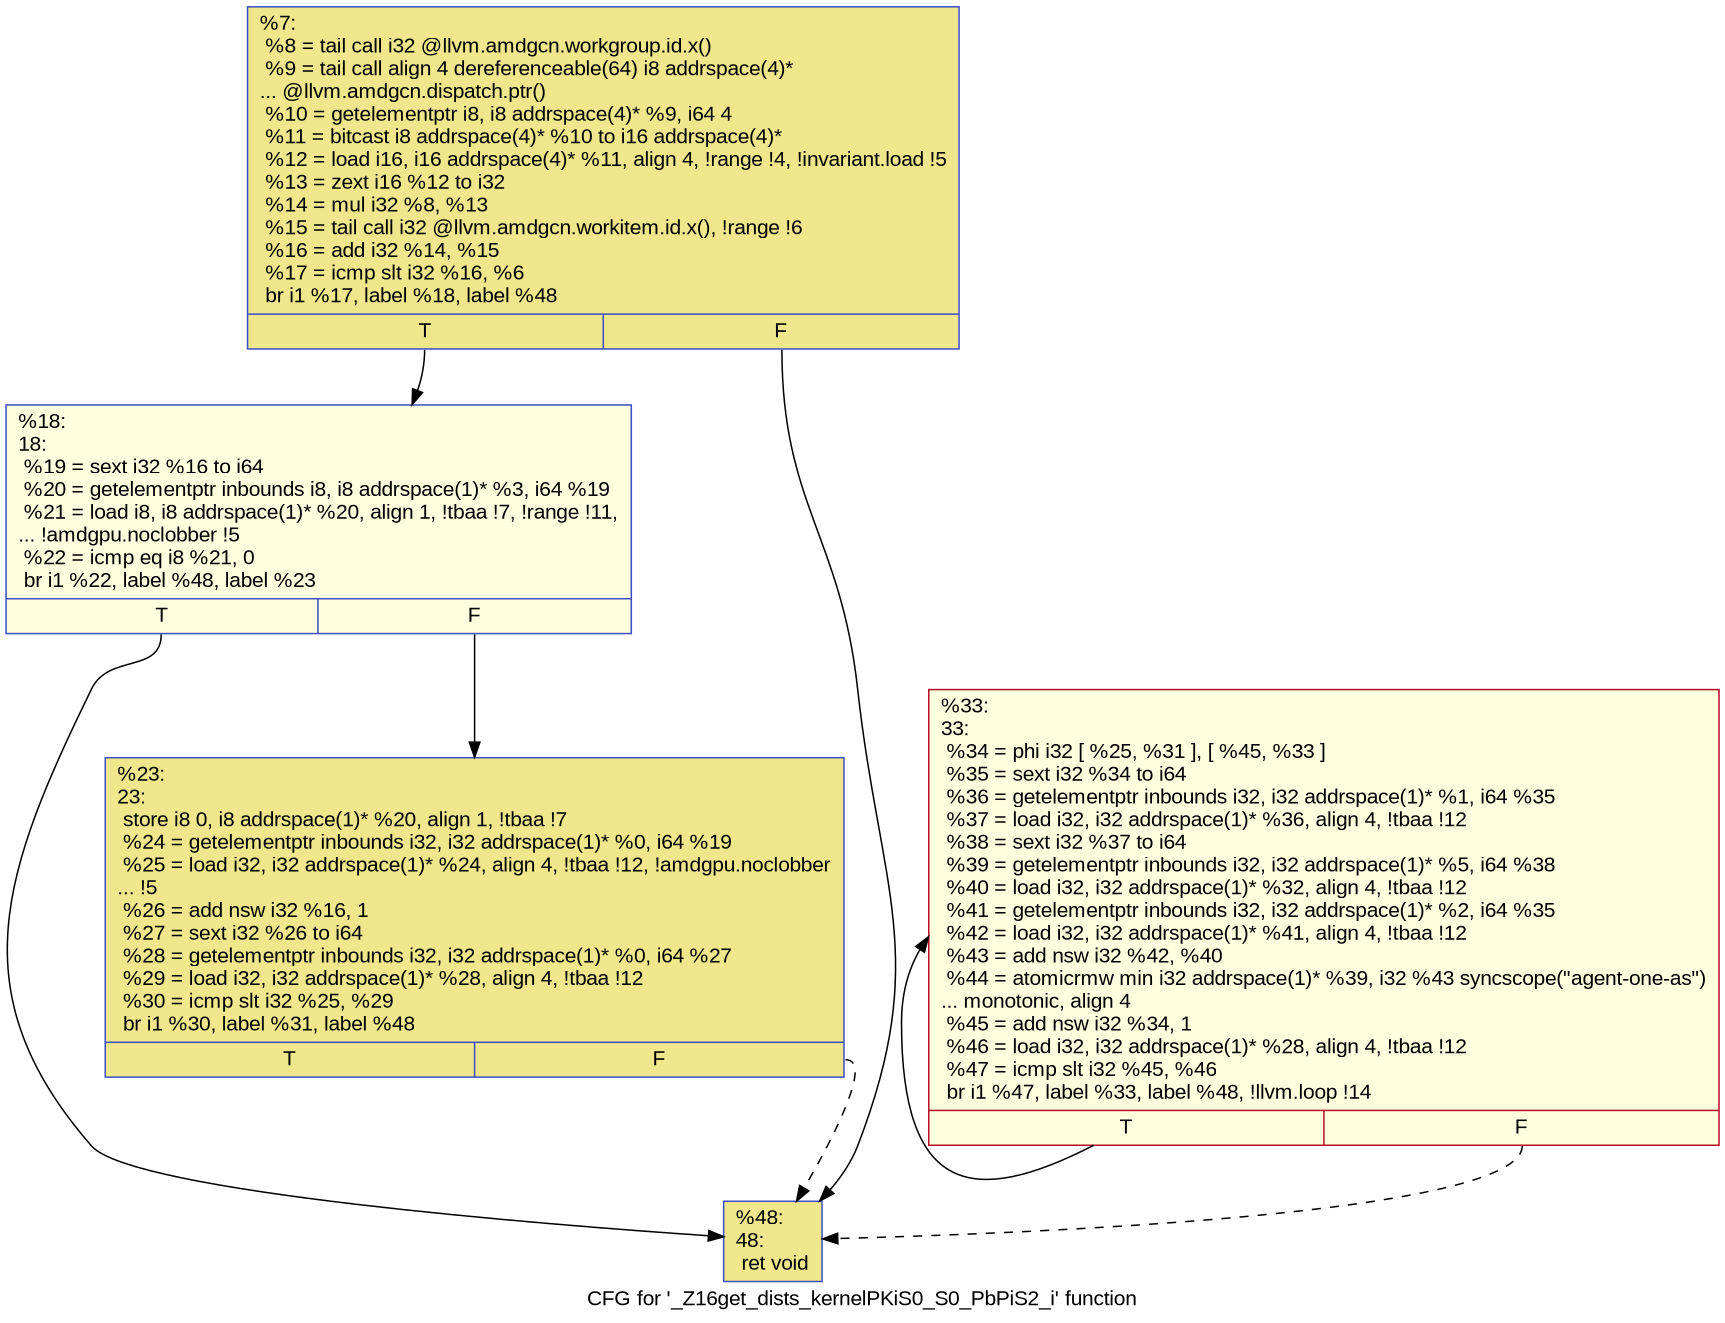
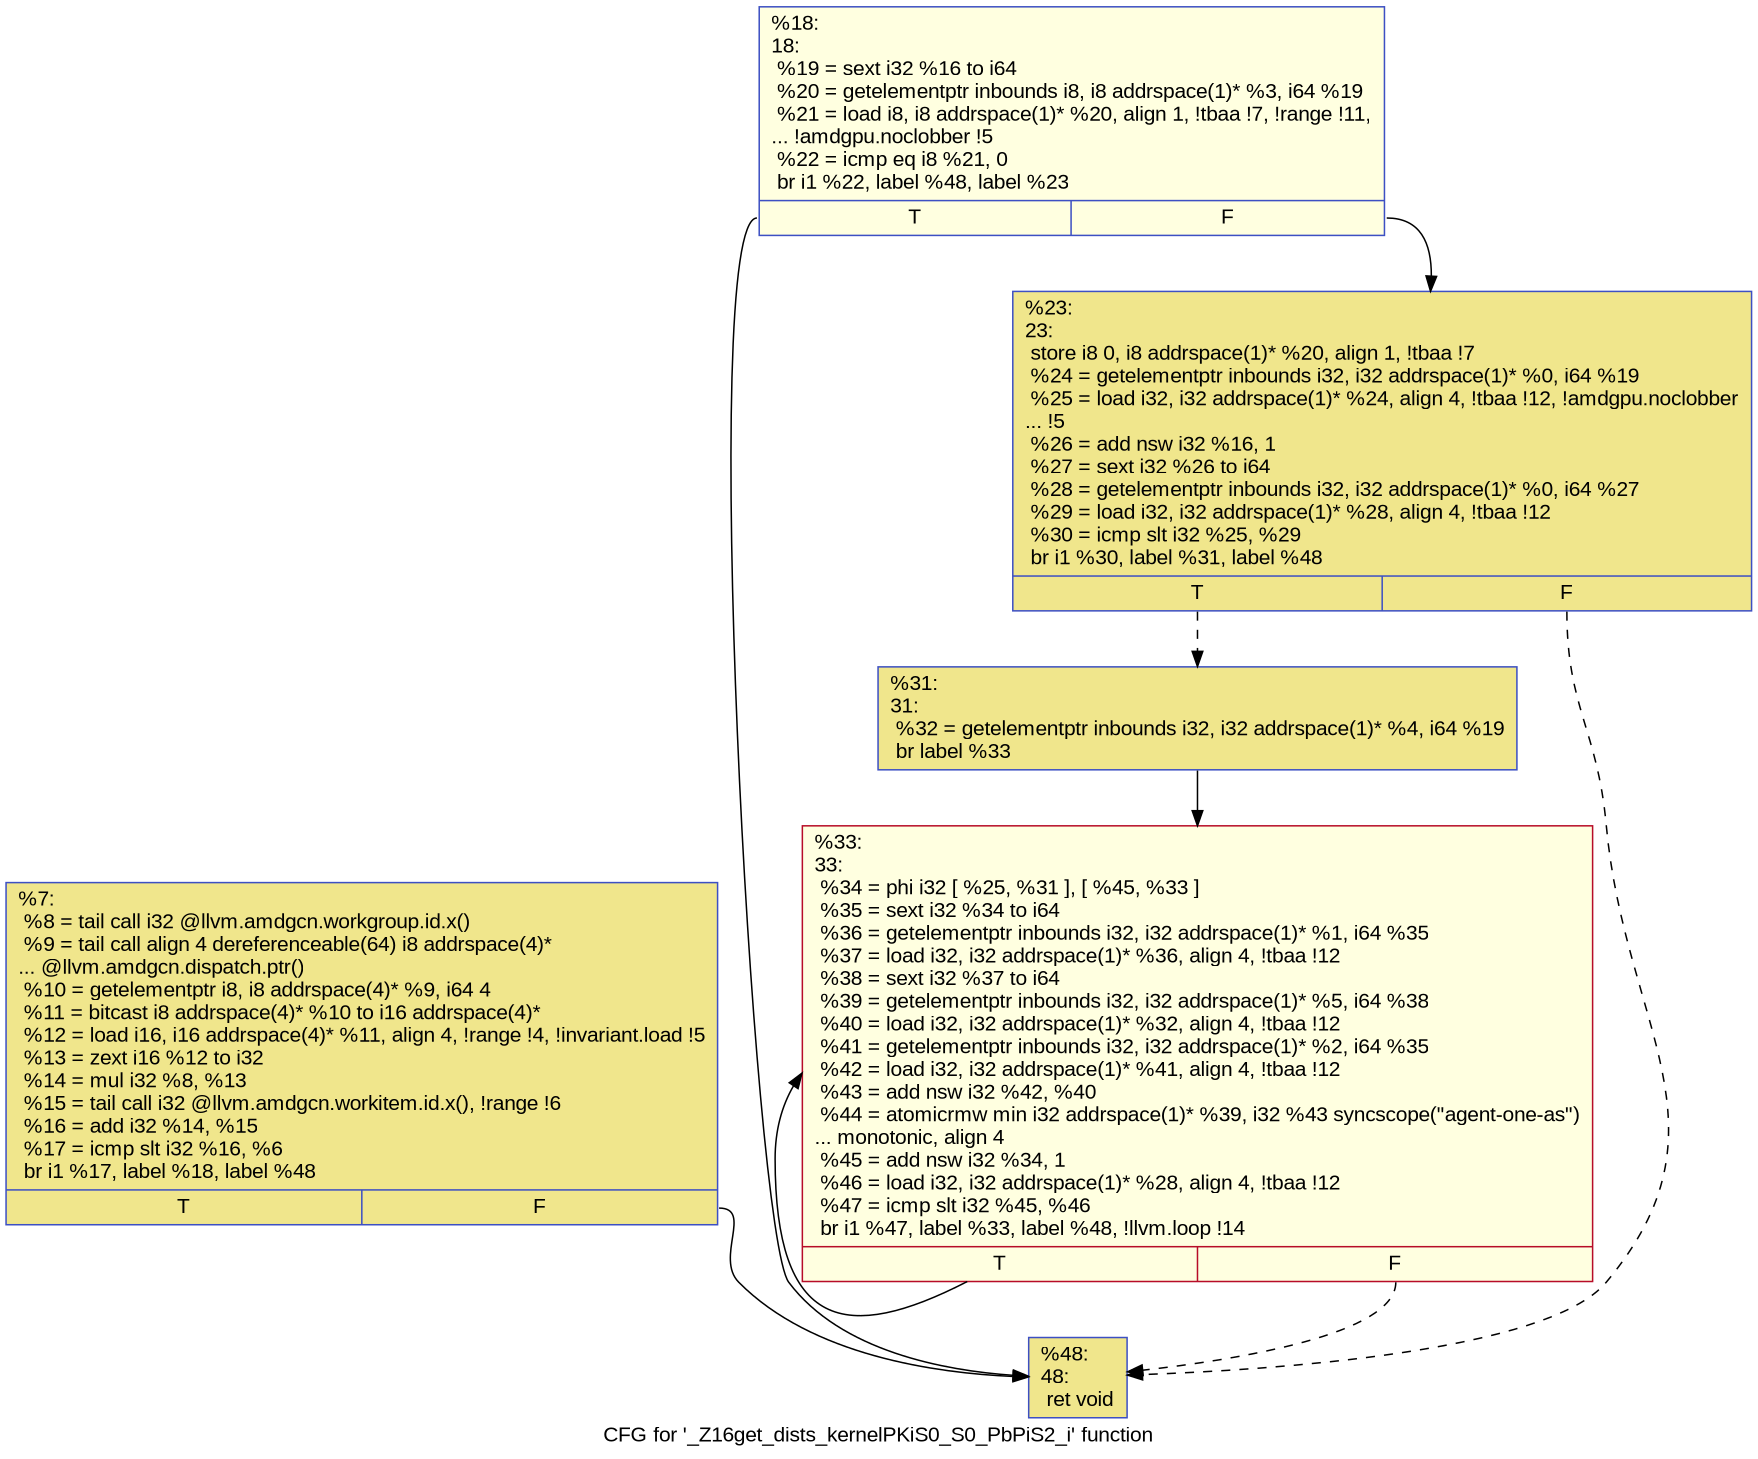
edge "%7:" -> "%18:": removed
node "%31:": added
